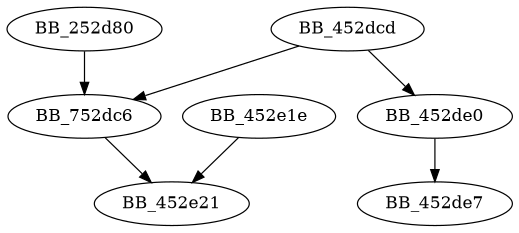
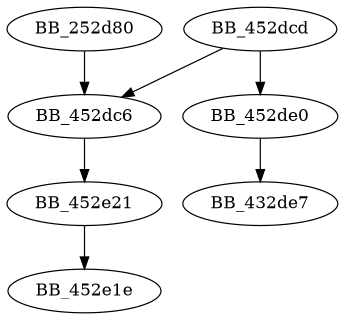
node "BB_752dc6": label "BB_752dc6" -> "BB_452dc6"
edge "BB_452e1e" -> "BB_452e21": reversed
node "BB_452de7": label "BB_452de7" -> "BB_432de7"
